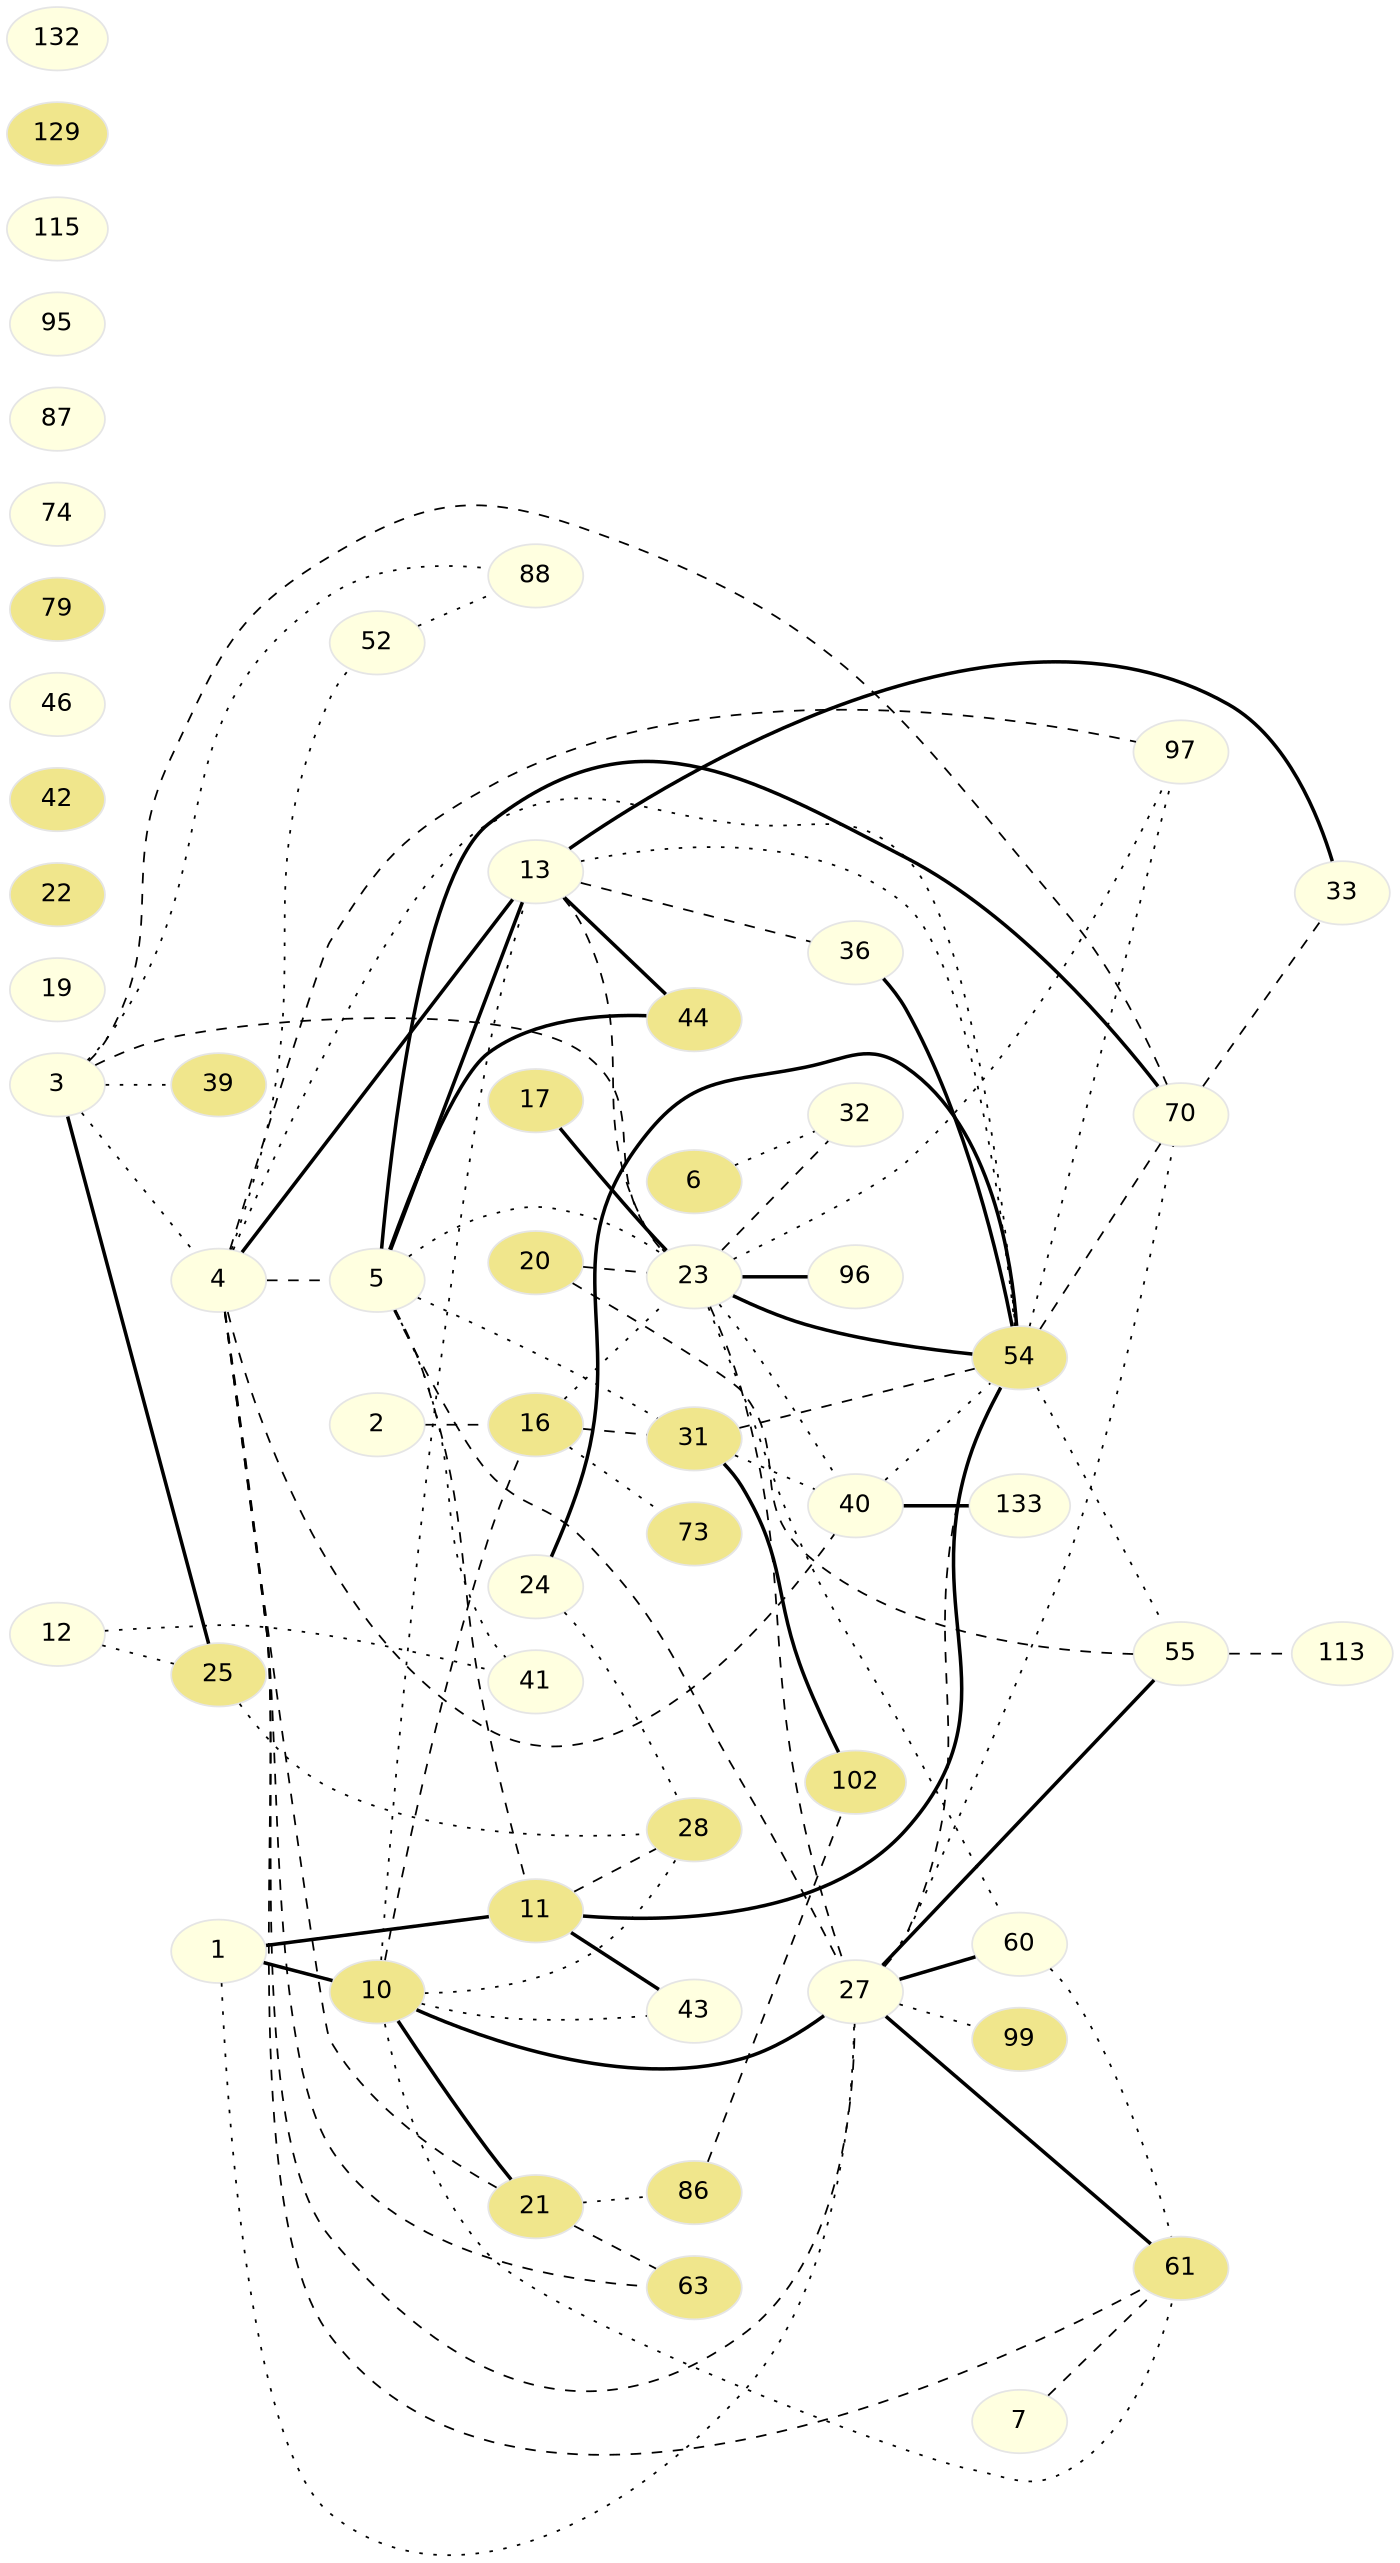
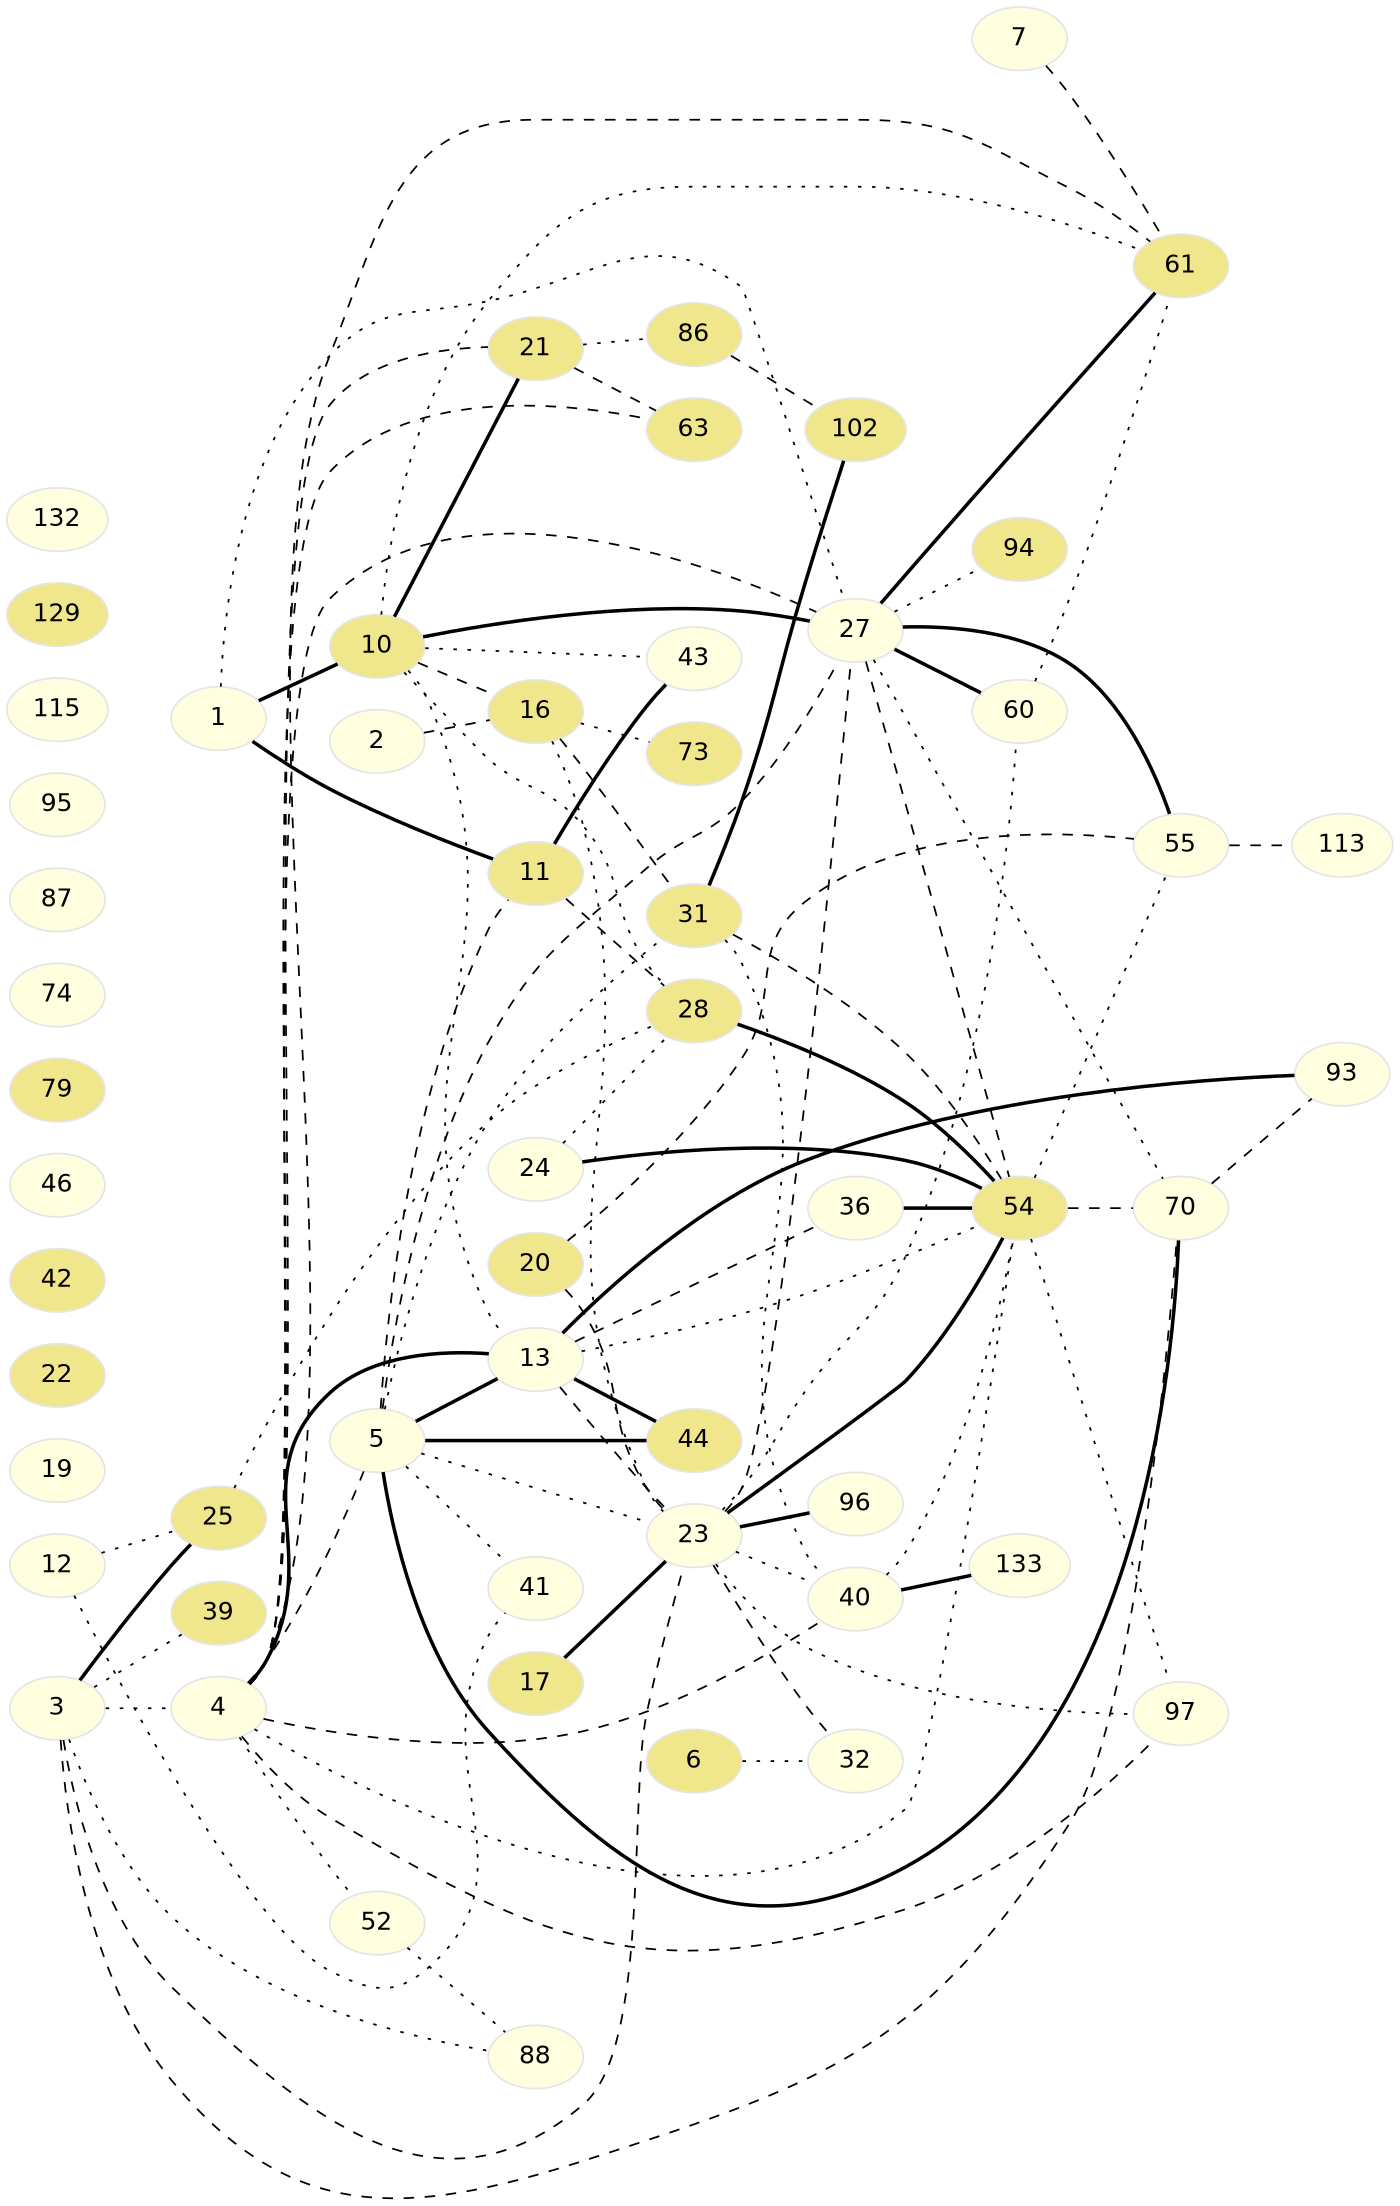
node "33": label "33" -> "93"
edge "54" -- "11": now "54" -- "28"
node "99": label "99" -> "94"
